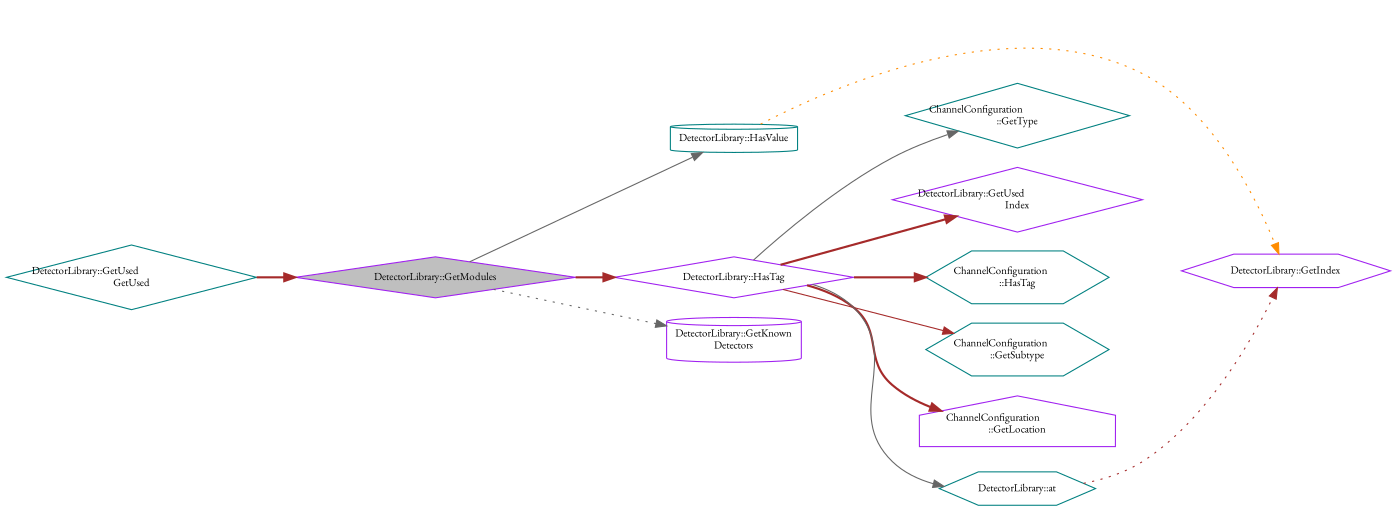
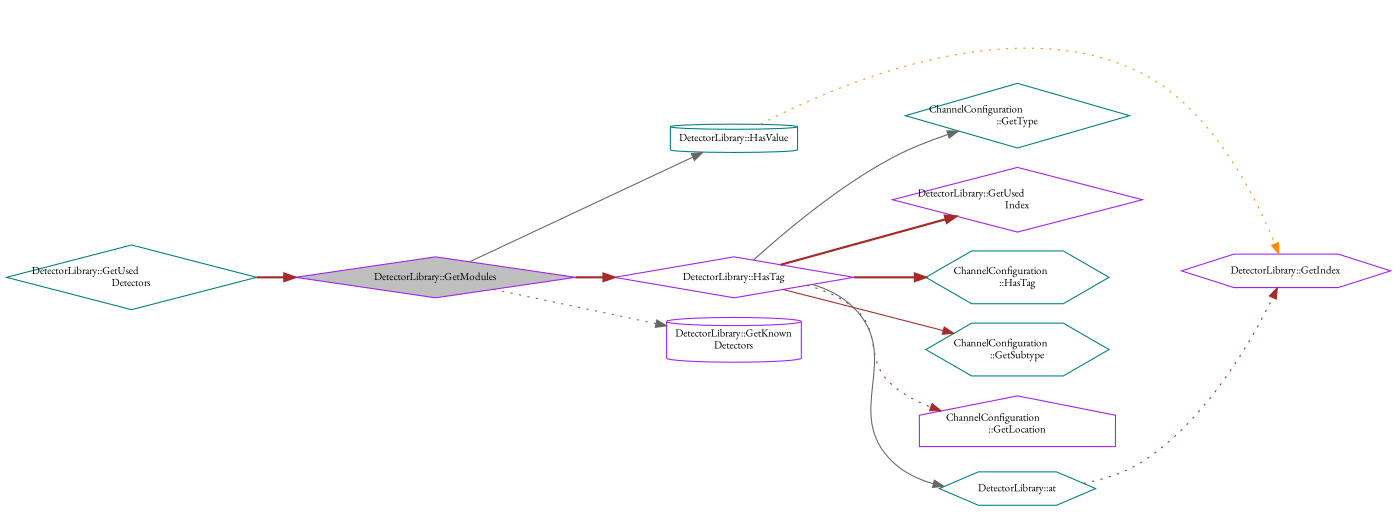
node "DetectorLibrary::GetUsed GetUsed": label "DetectorLibrary::GetUsed GetUsed" -> "DetectorLibrary::GetUsed Detectors"
edge "DetectorLibrary::HasTag" -> "ChannelConfiguration ::GetLocation": style bold -> dotted
